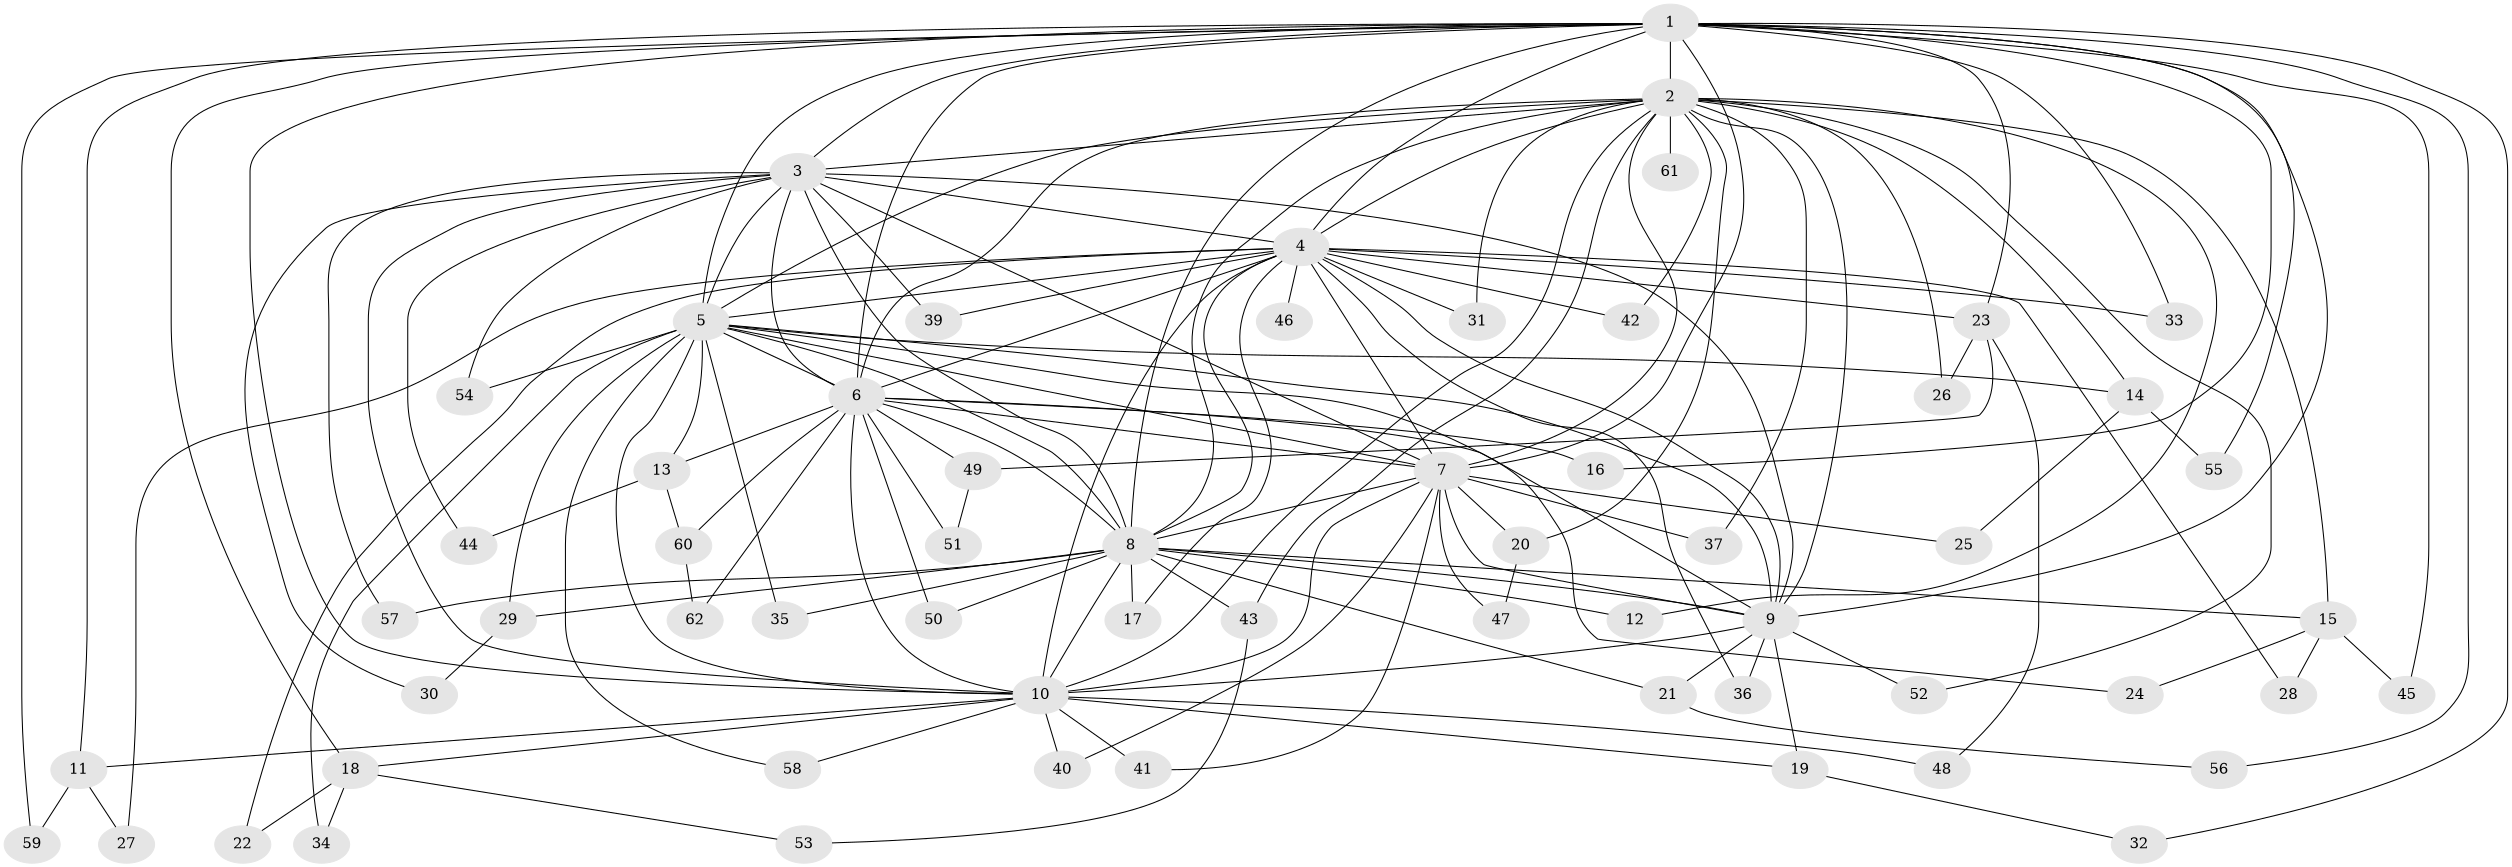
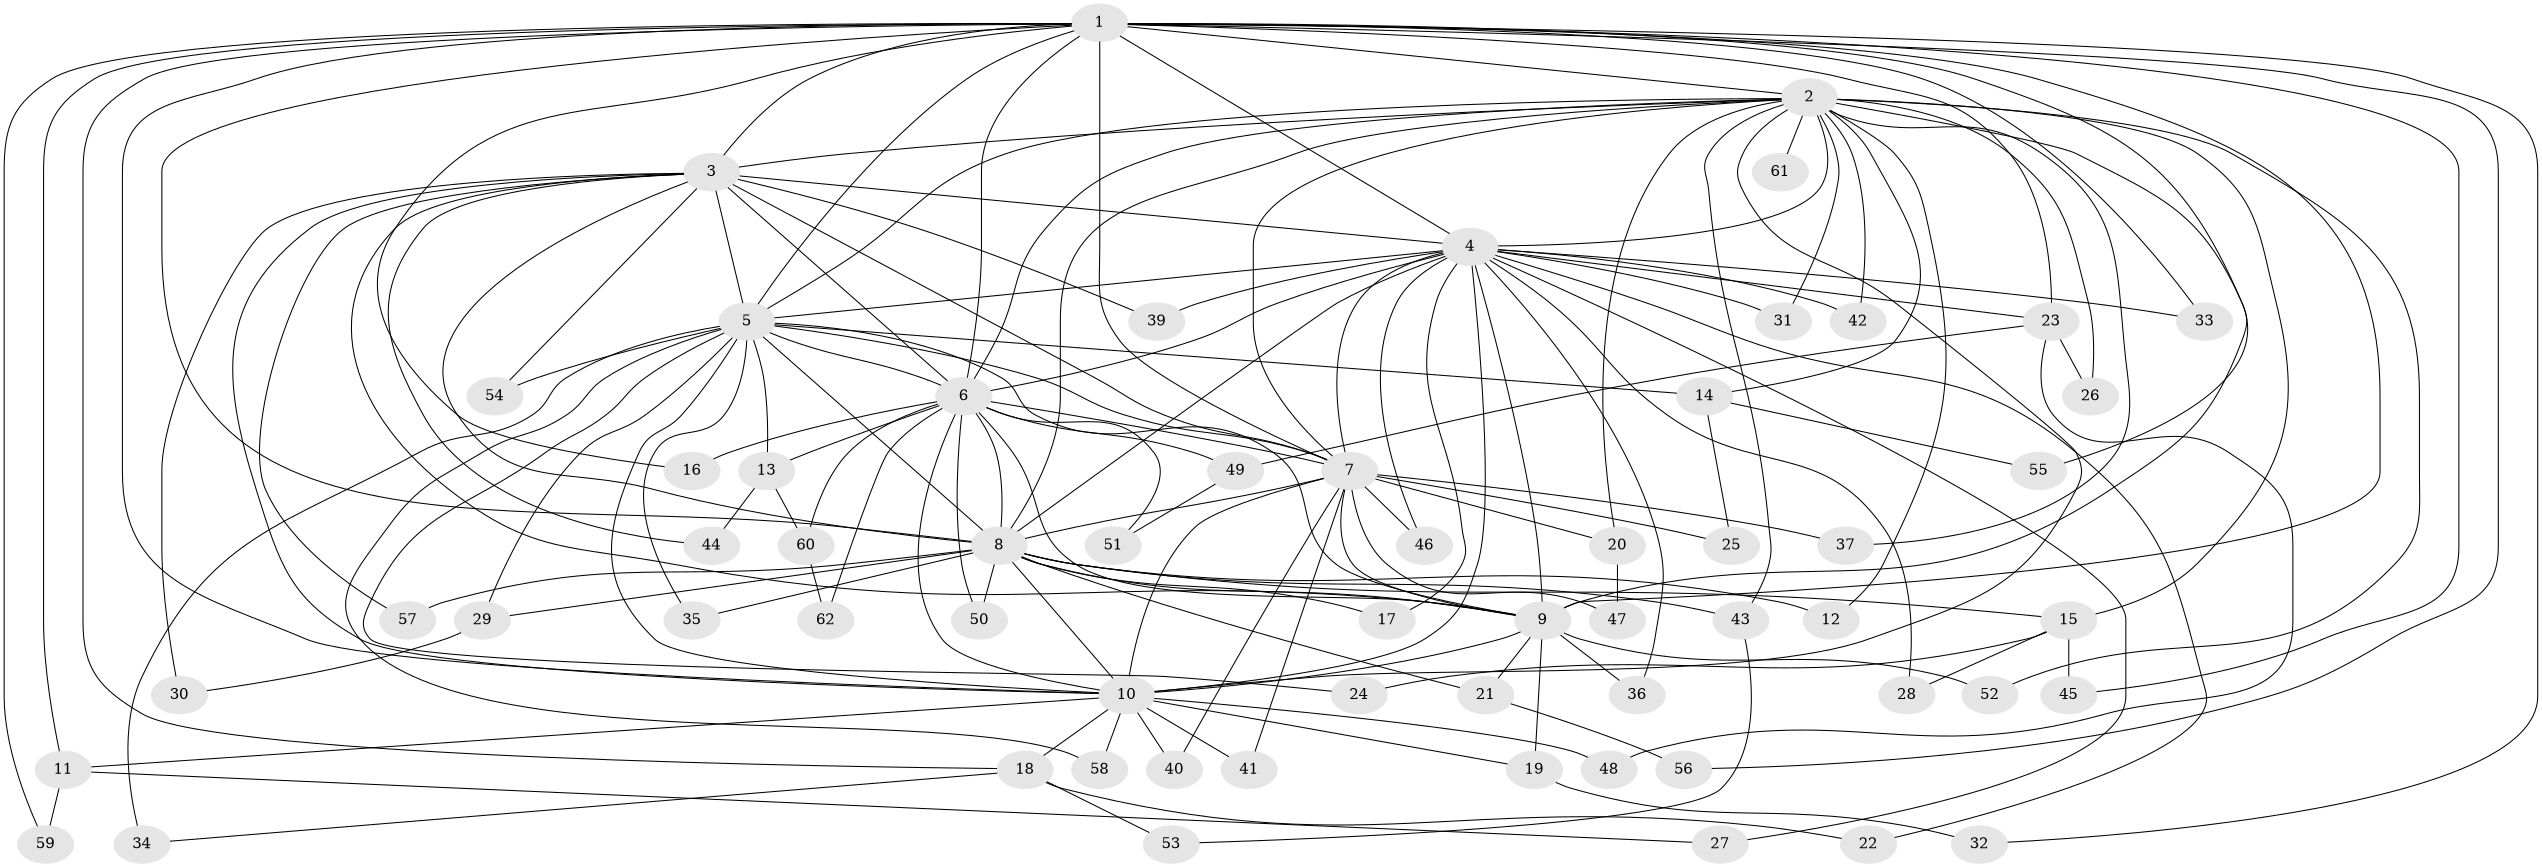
edge "7" -- "46": added
